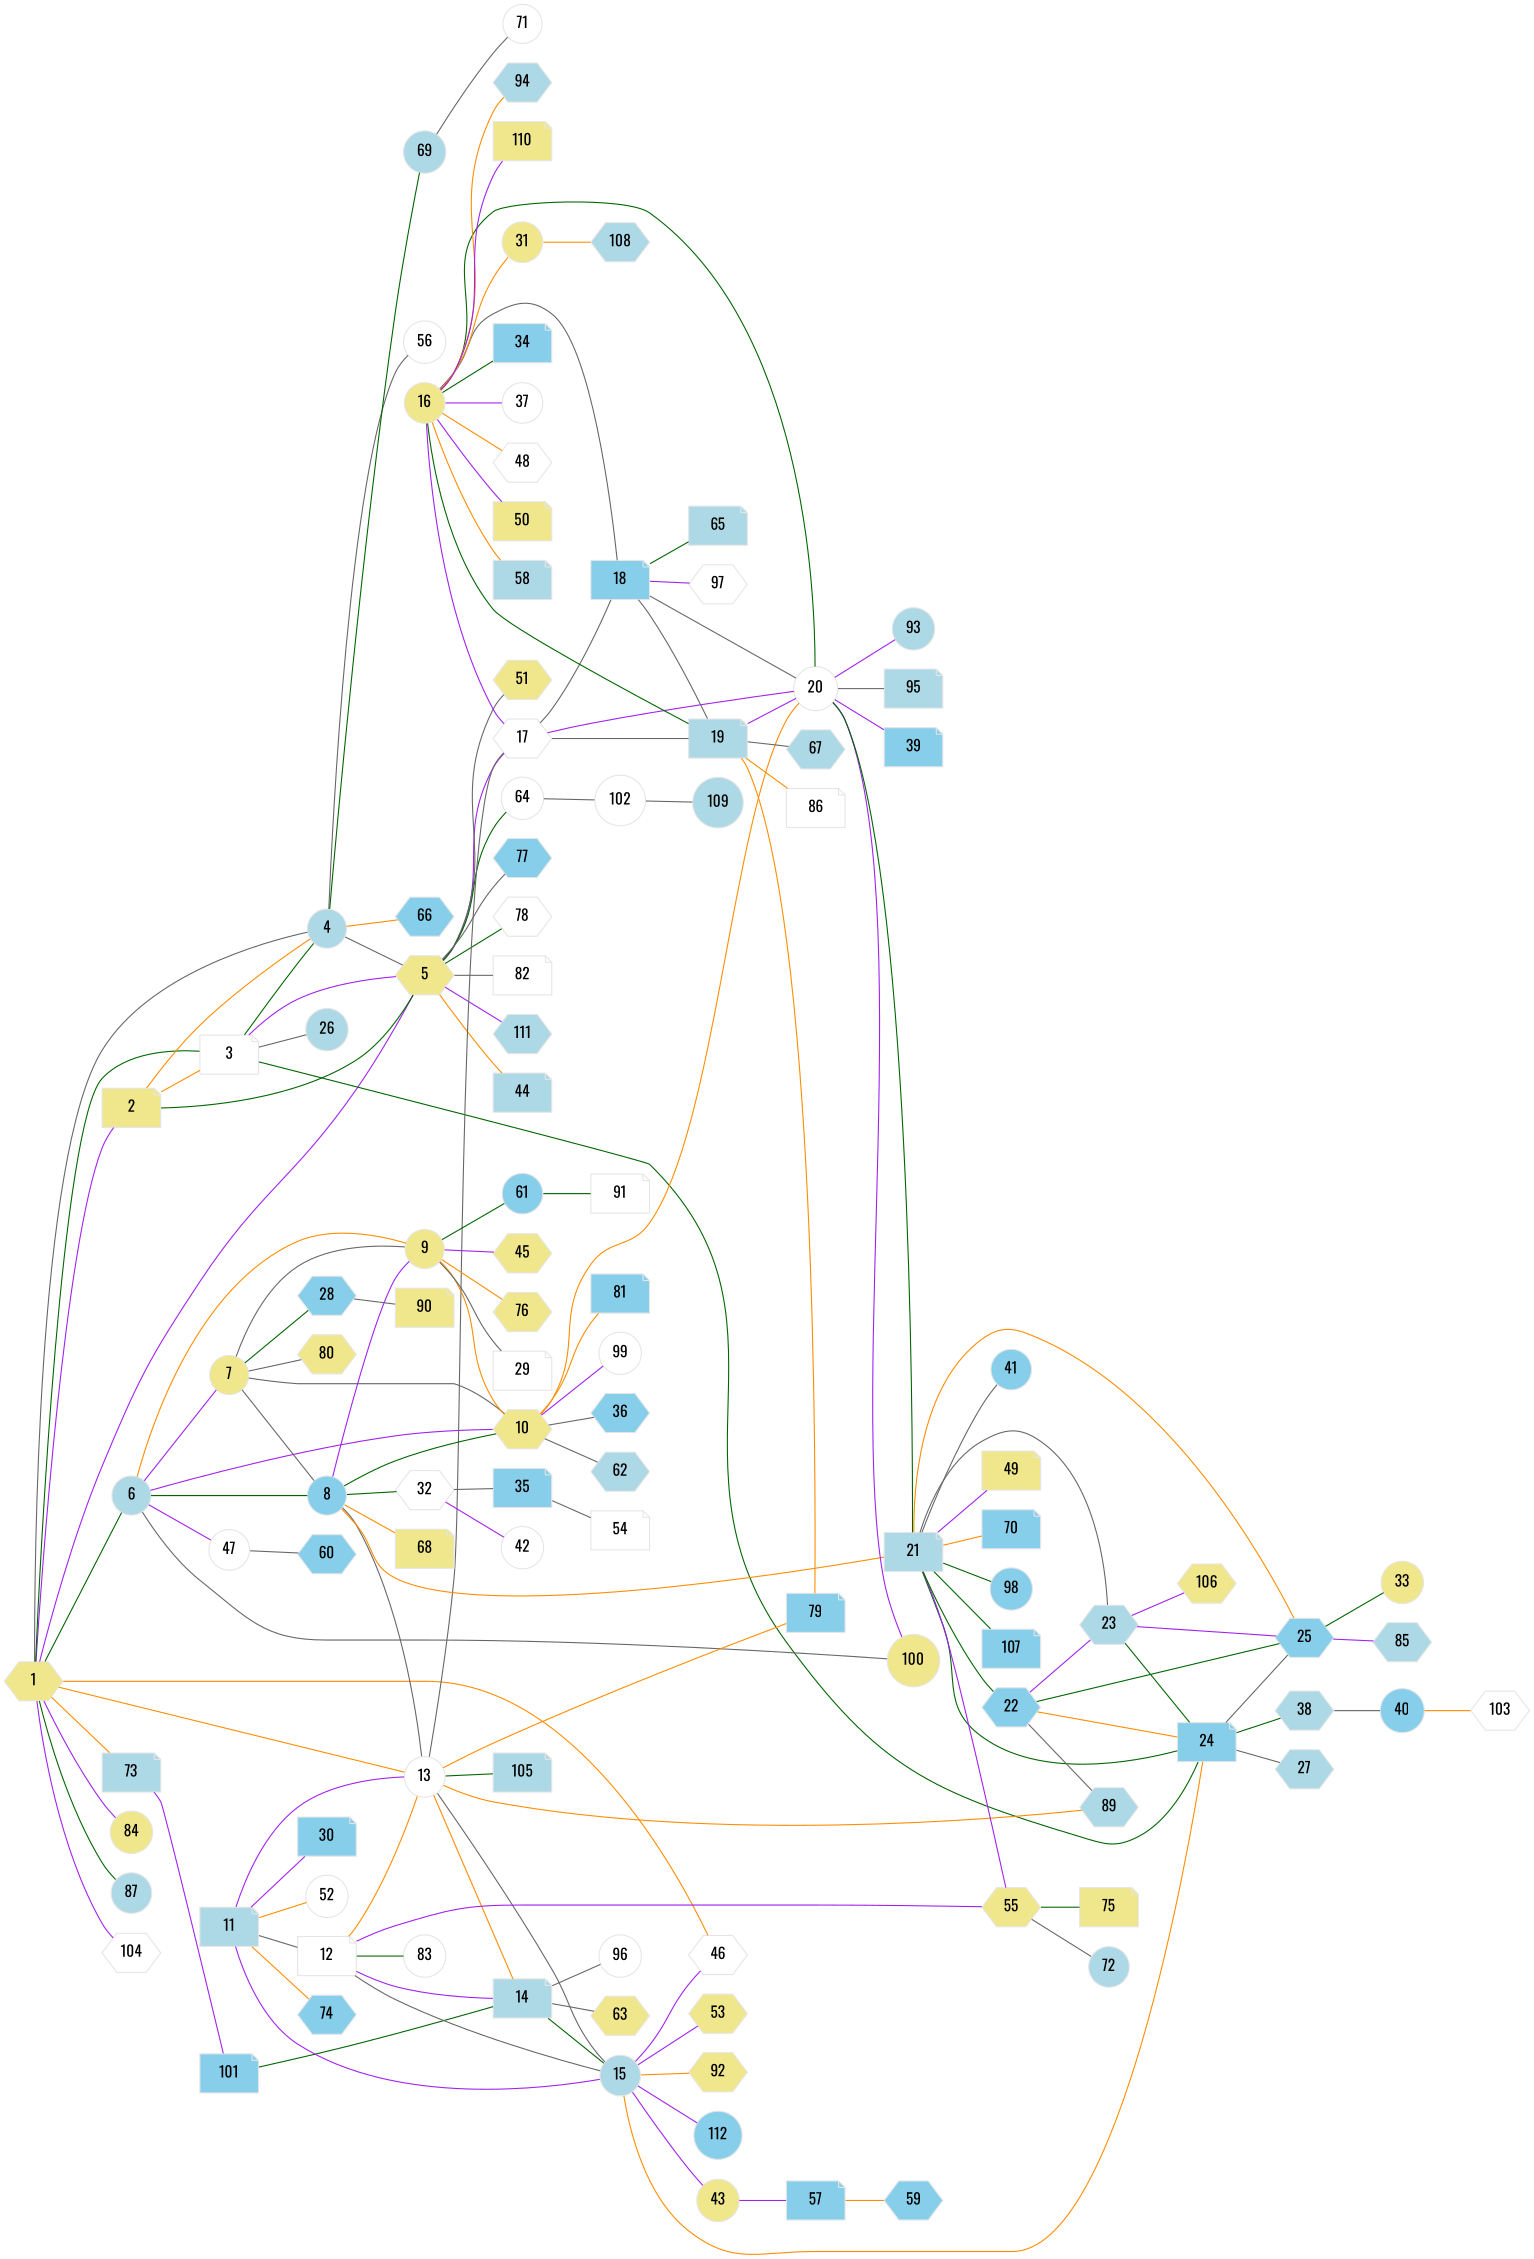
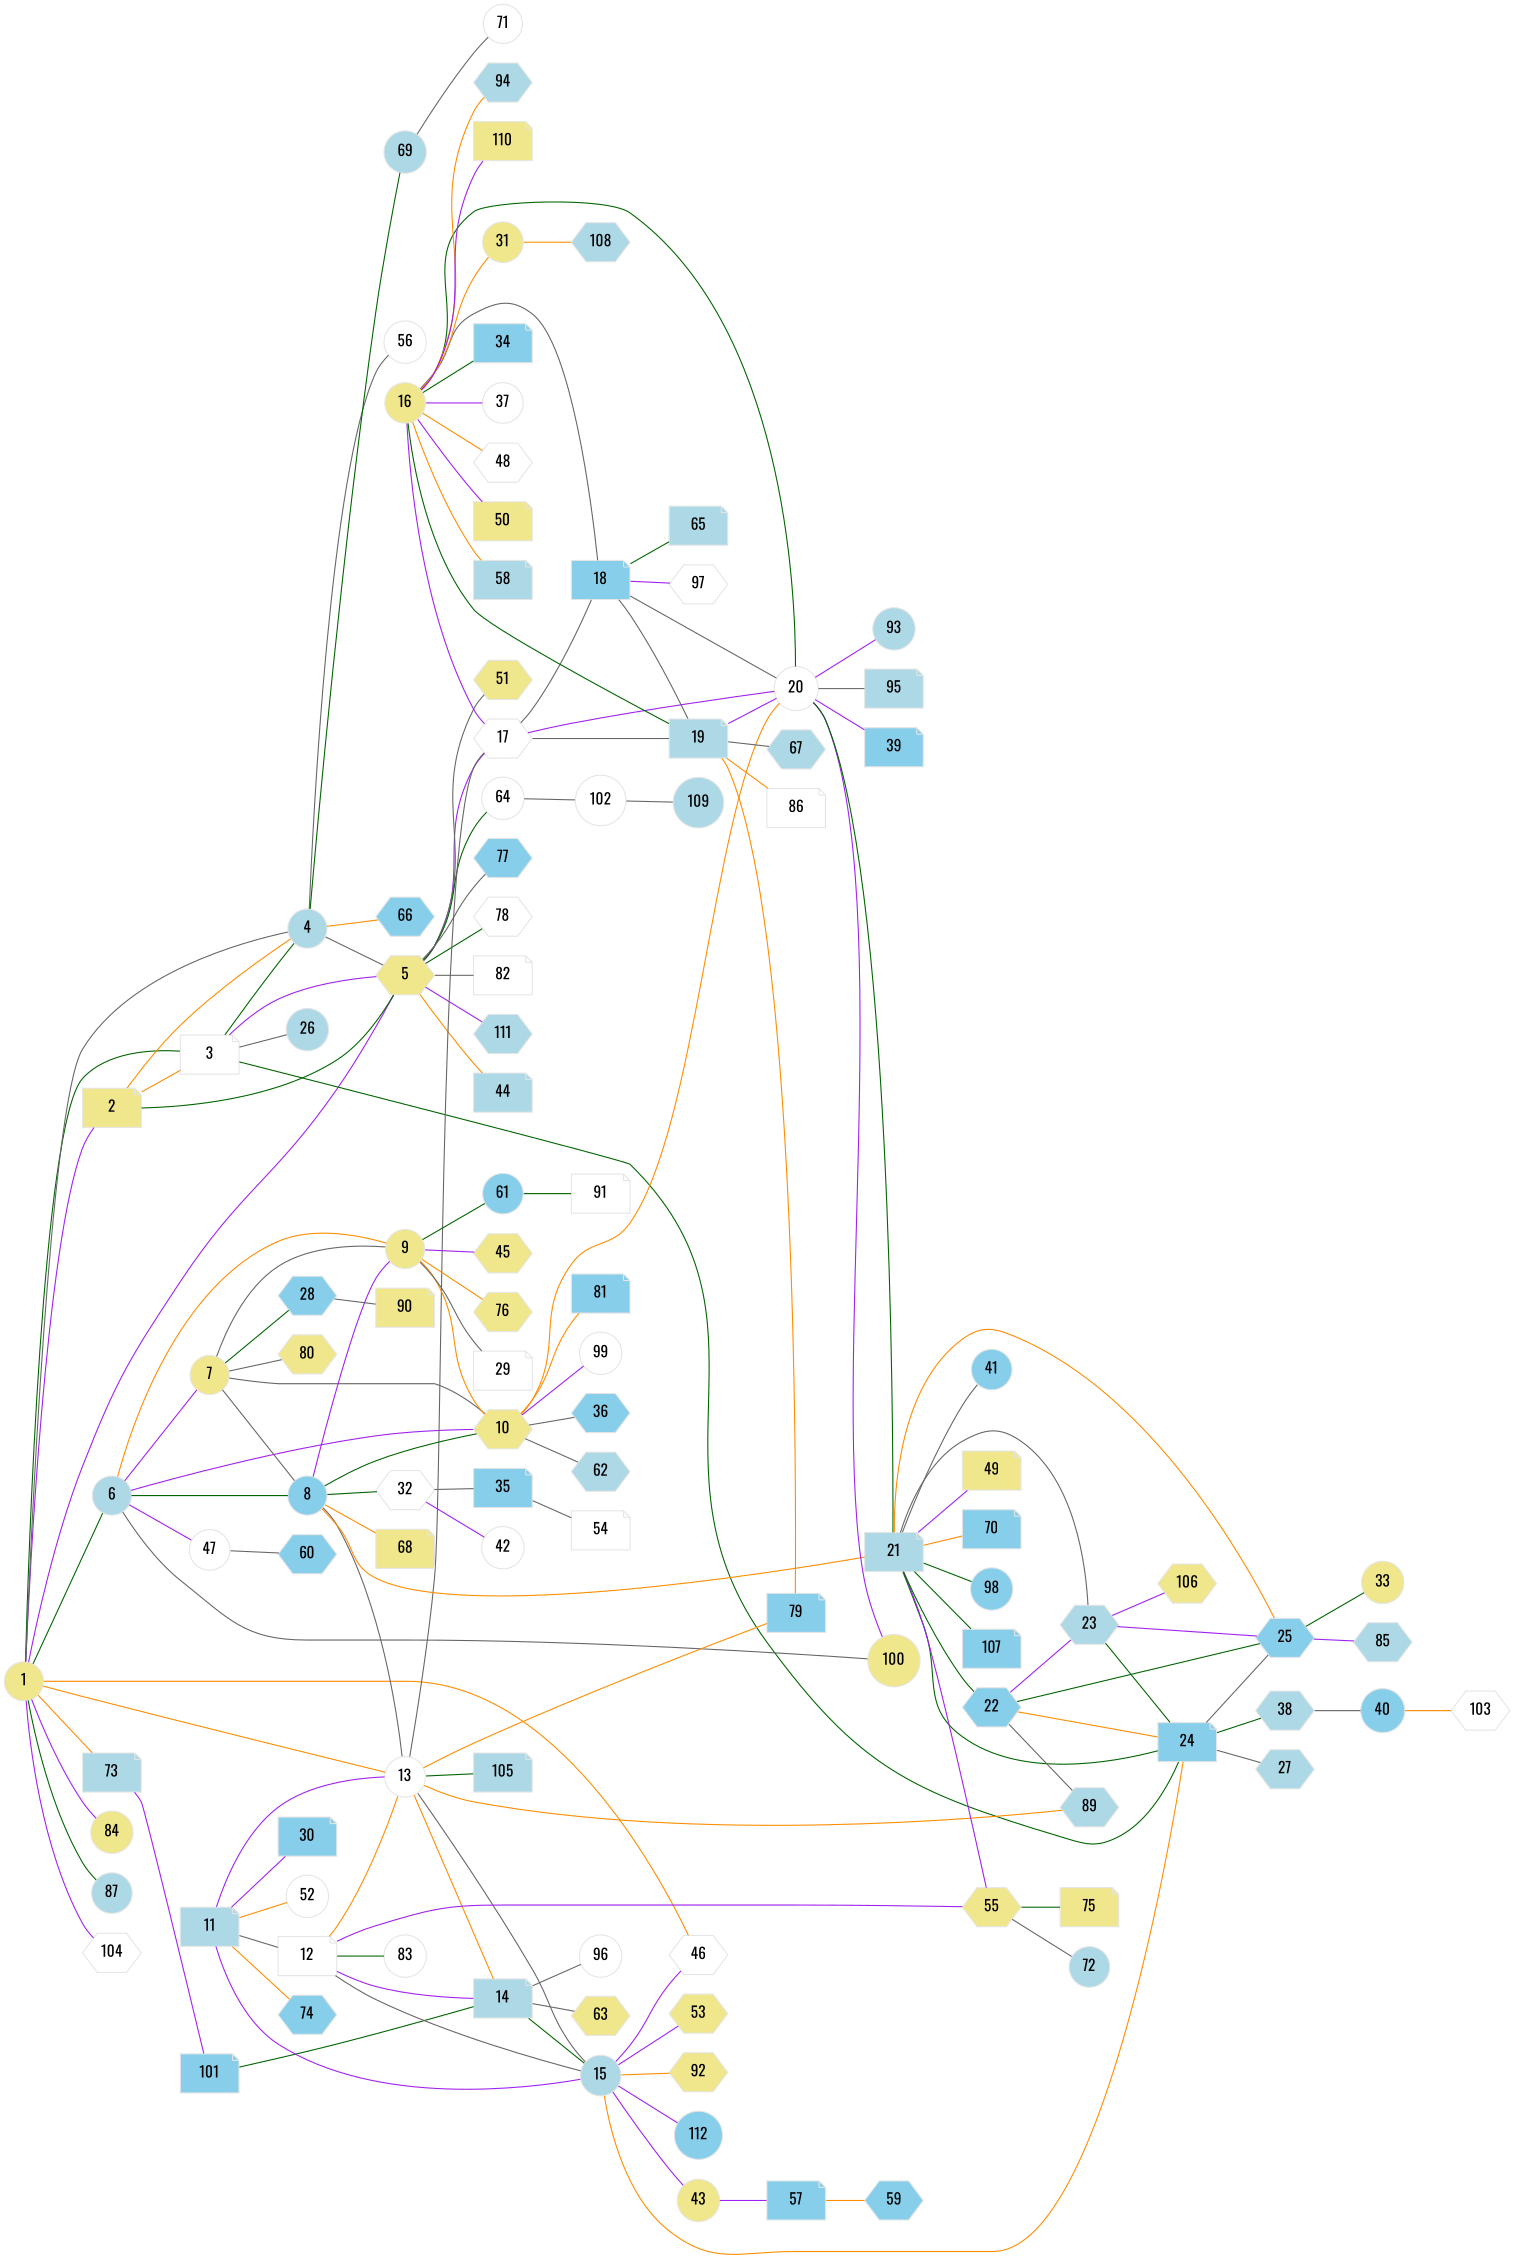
node "1": shape hexagon -> circle
